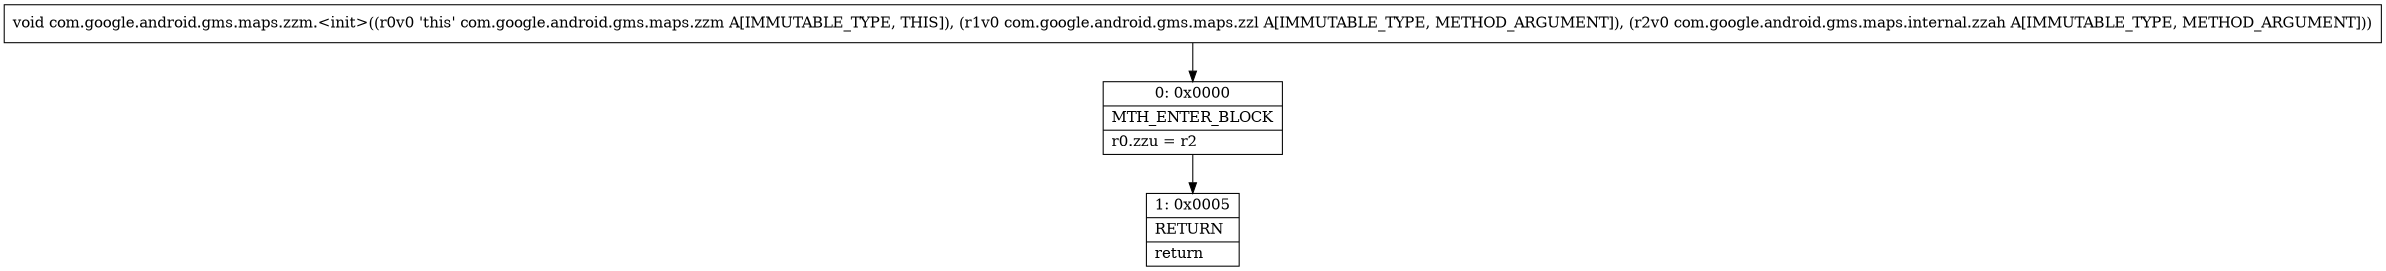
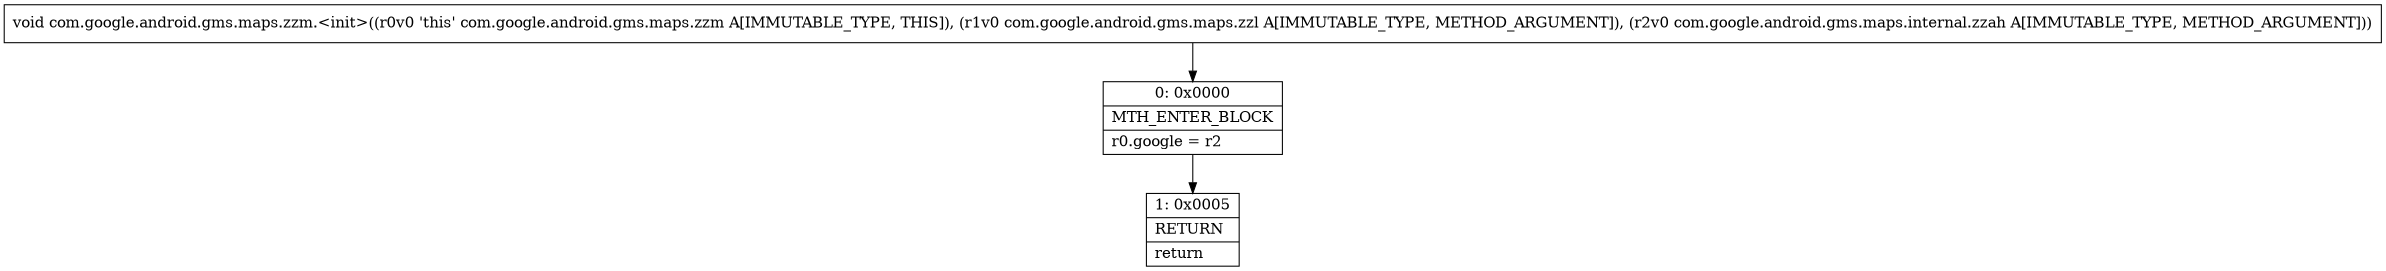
node "0: 0x0000": text "r0.zzu = r2" -> "r0.google = r2"
